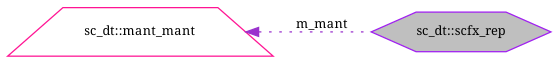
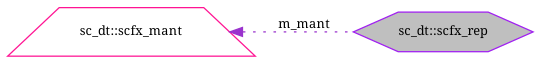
node "sc_dt::mant_mant": label "sc_dt::mant_mant" -> "sc_dt::scfx_mant"
